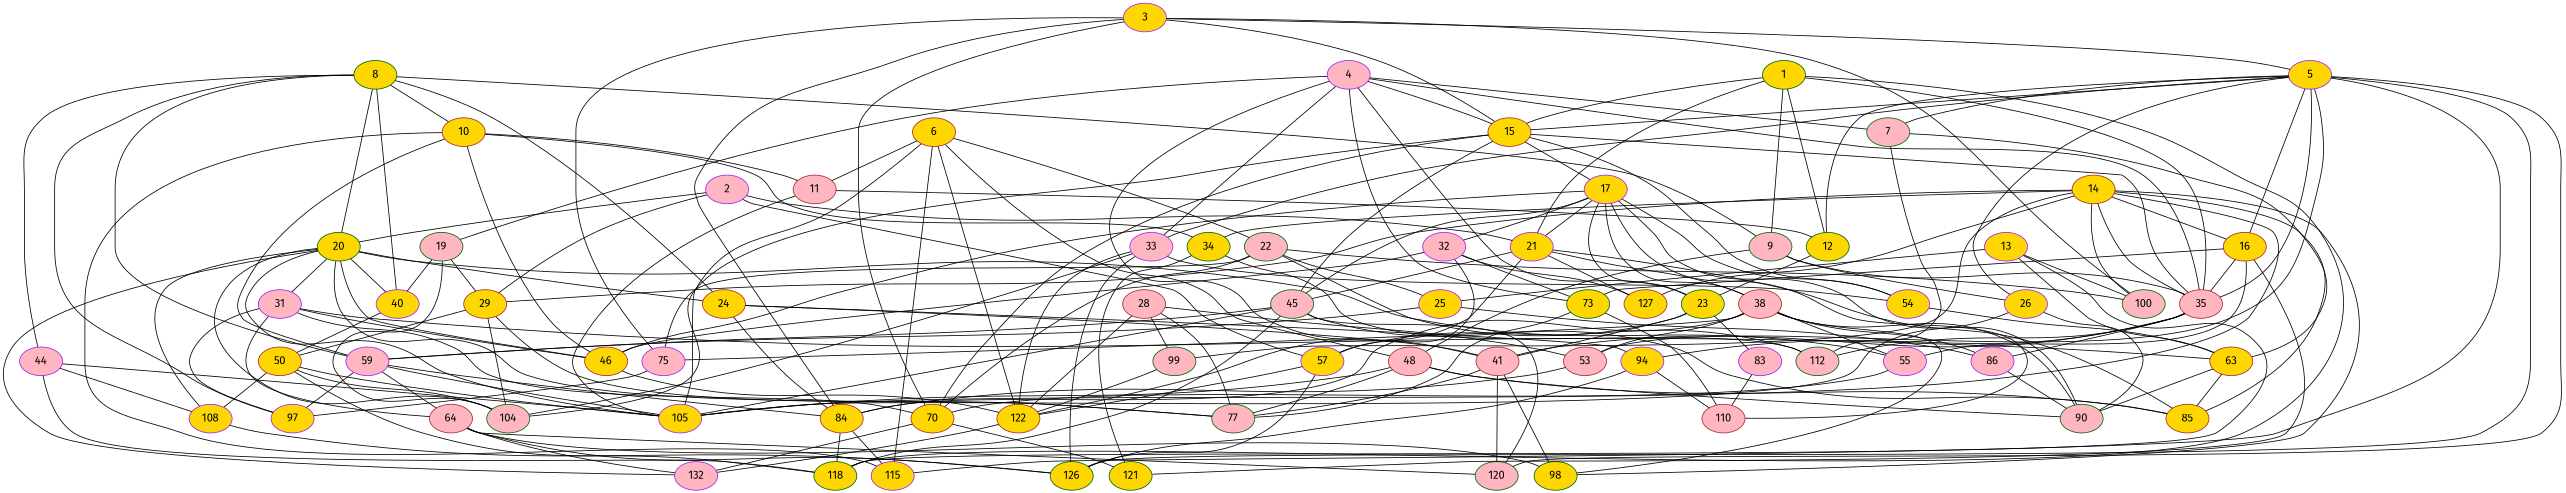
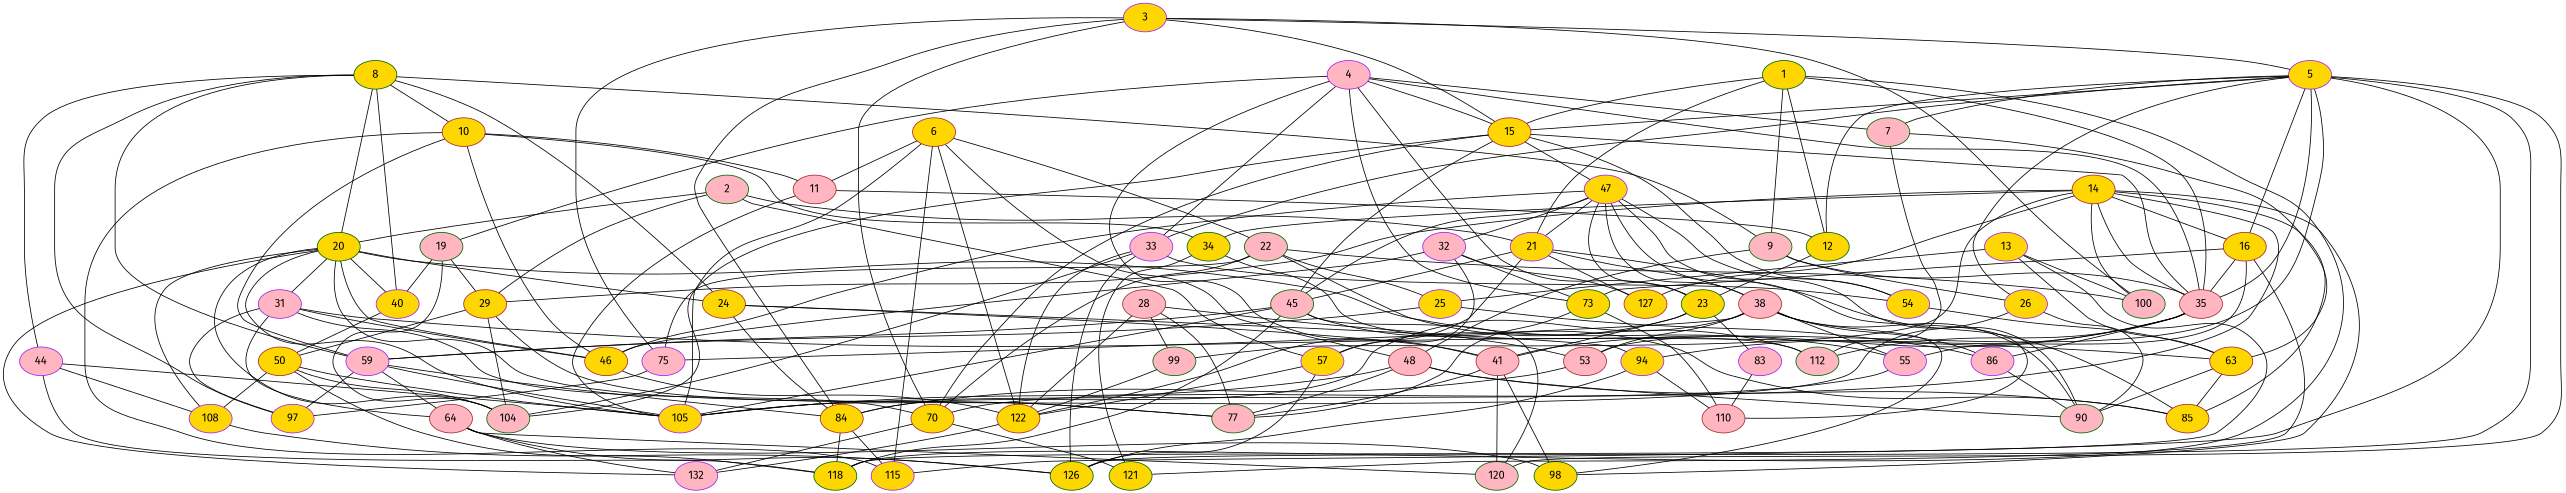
node "2": color purple -> darkgreen
node "17": label "17" -> "47"
